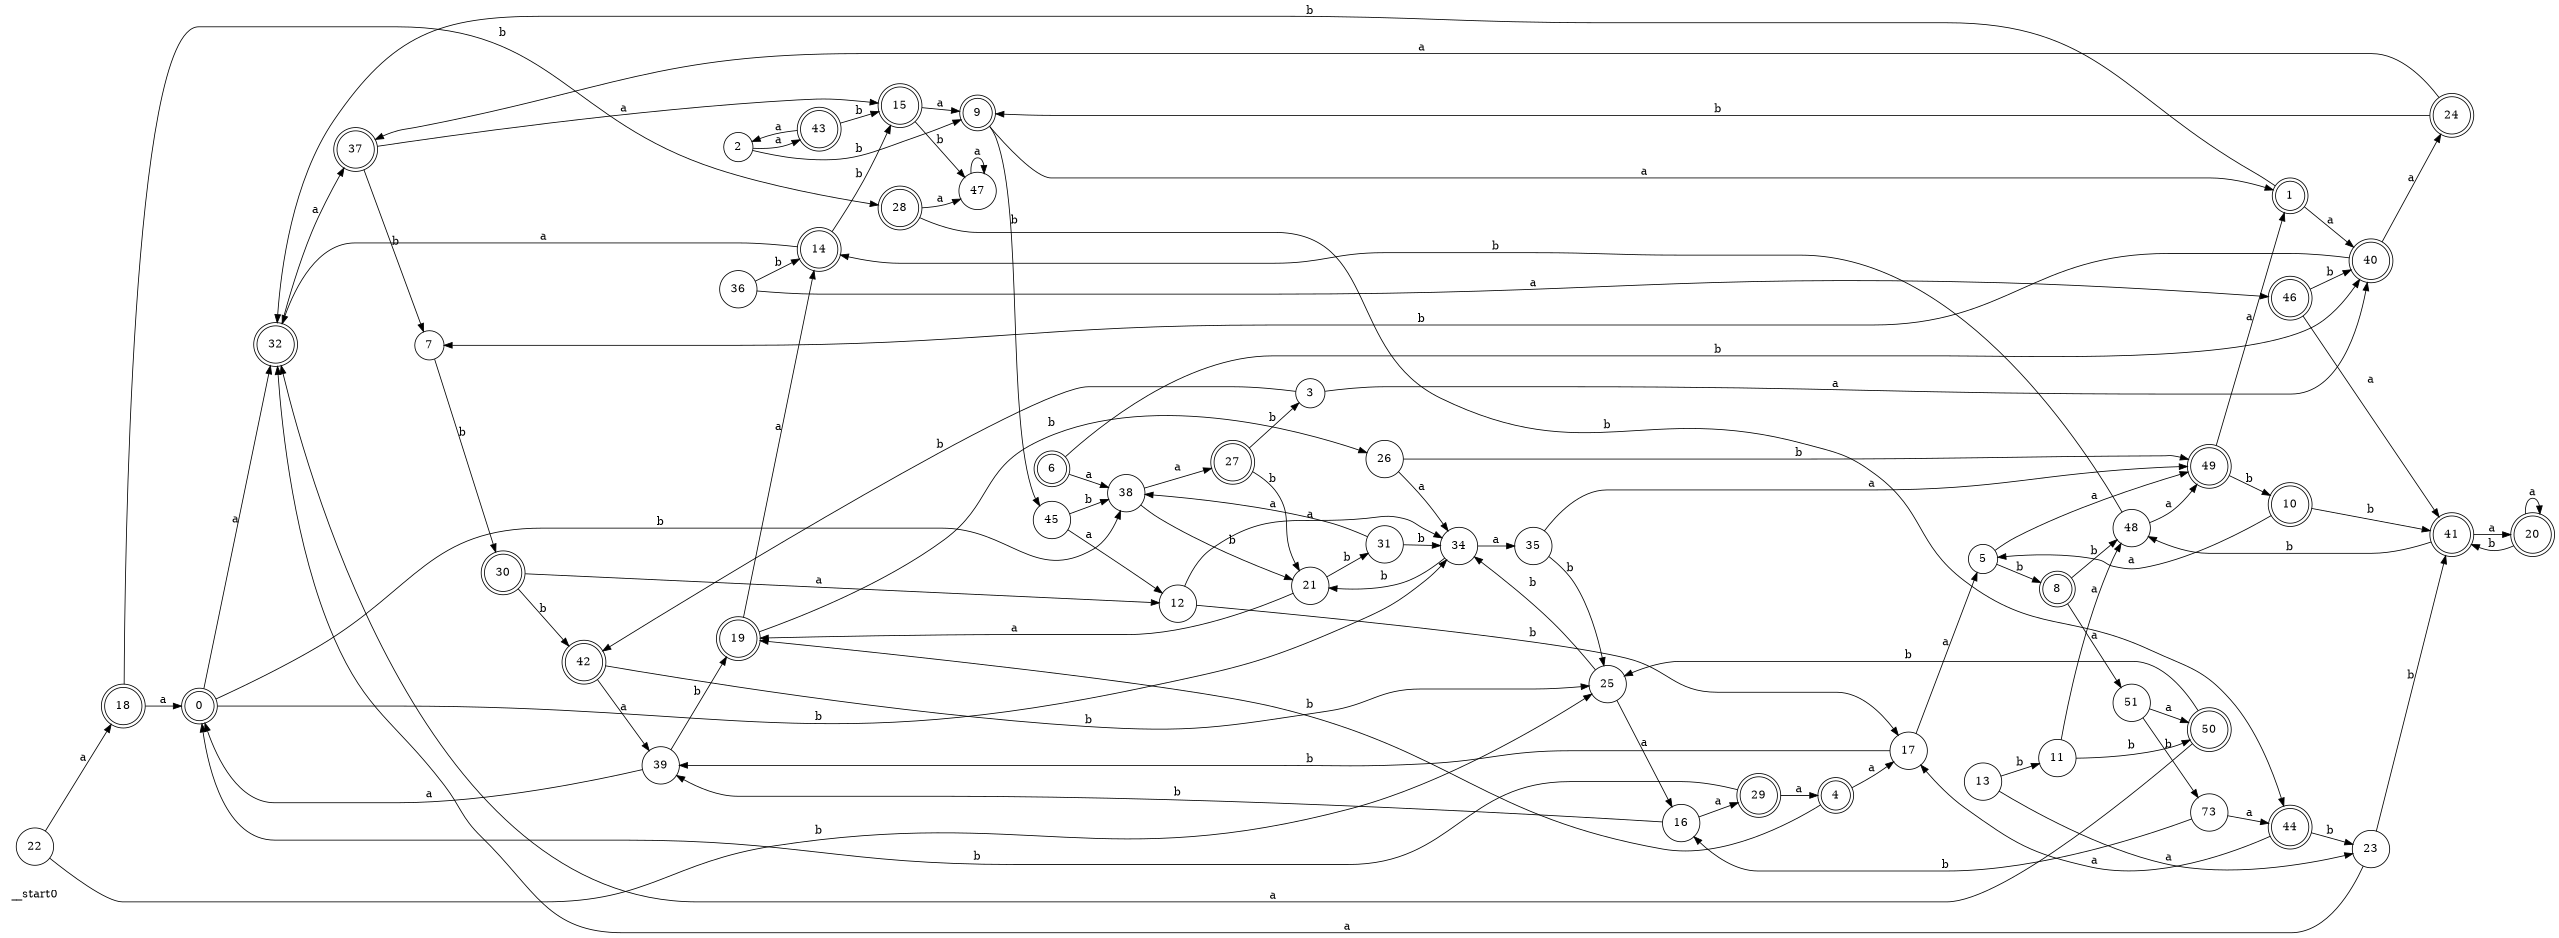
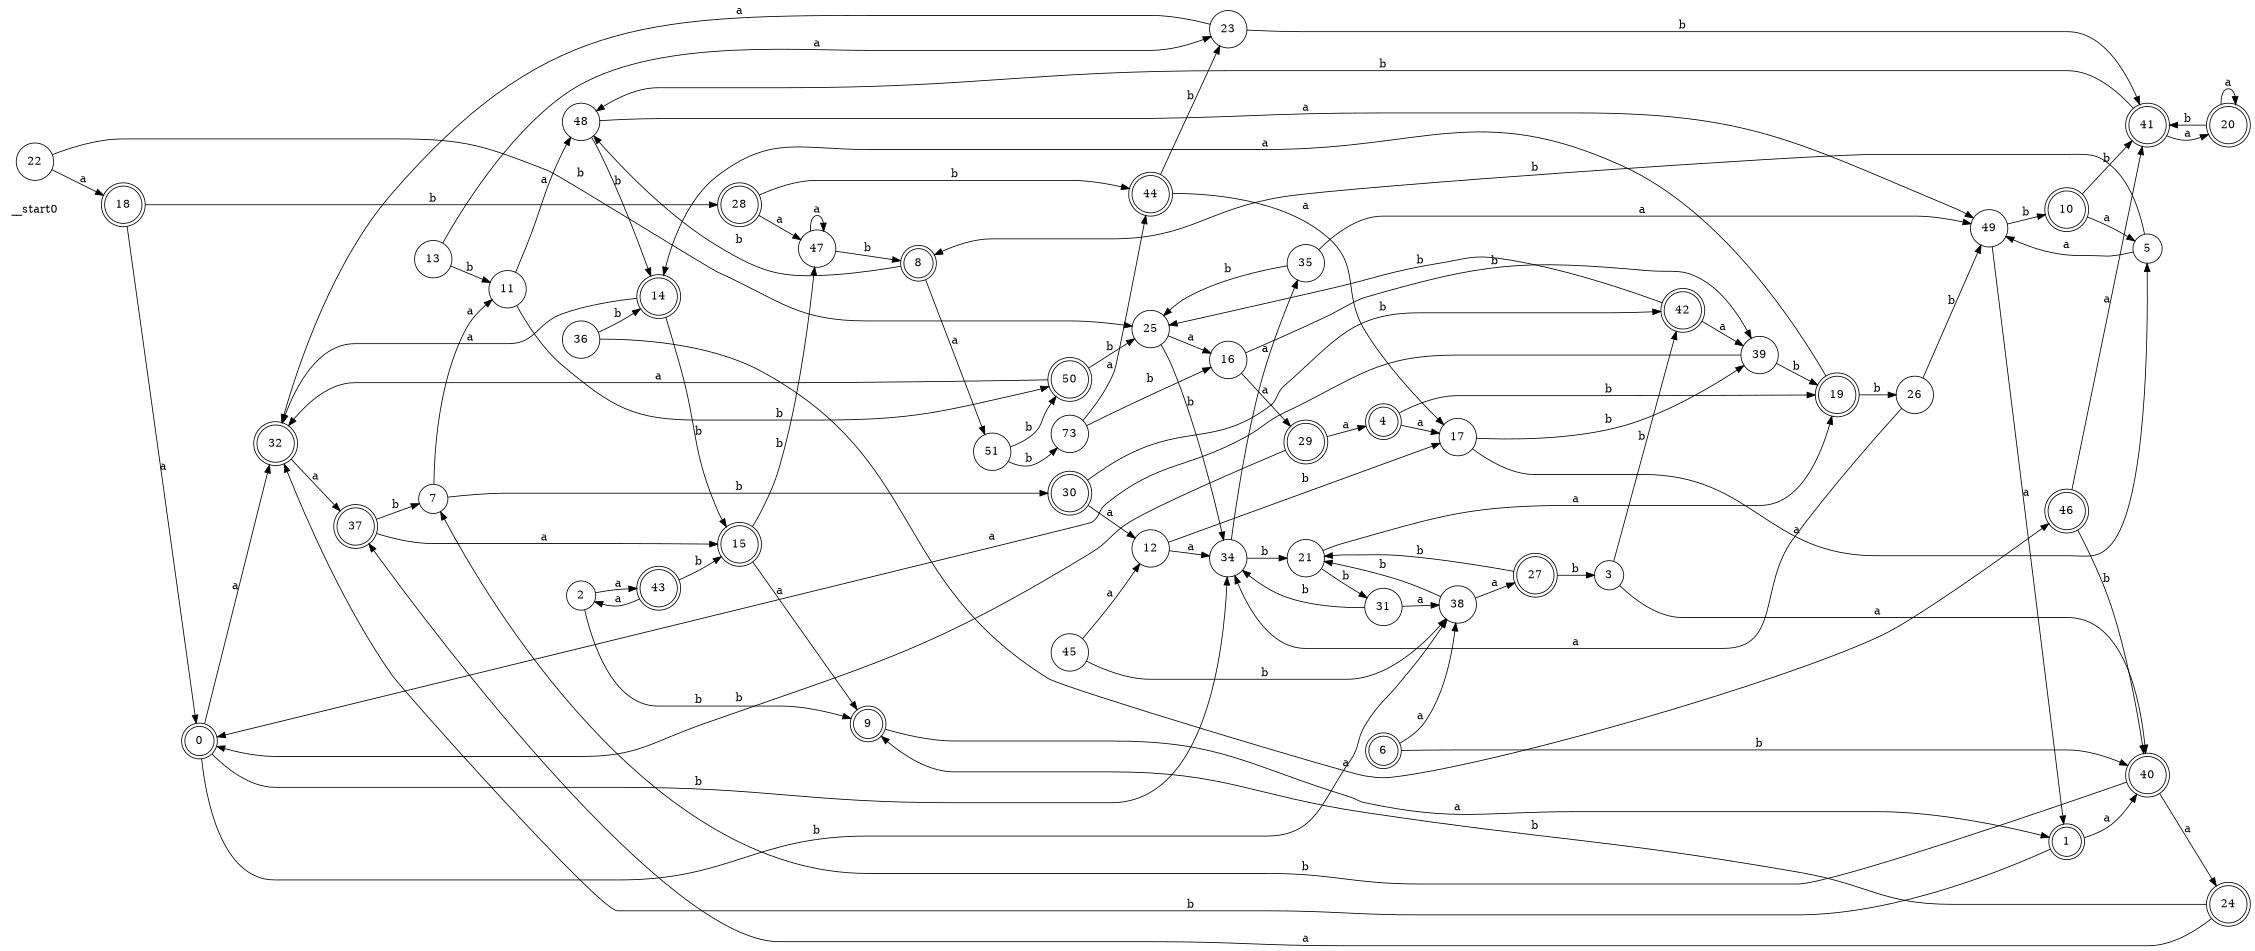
edge "47" -> "8": added, label "b"
edge "9" -> "45": removed, label "b"
edge "7" -> "11": added, label "a"
node "49": shape doublecircle -> circle
edge "51" -> "50": label "a" -> "b"
